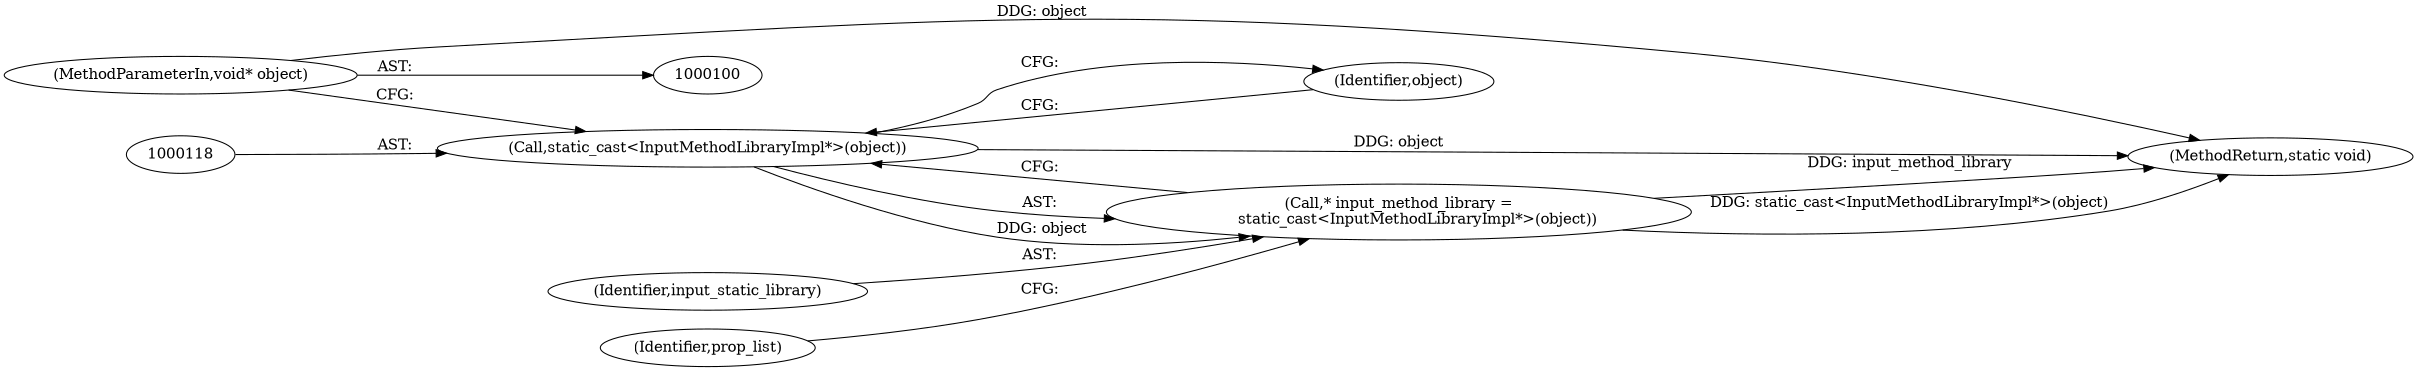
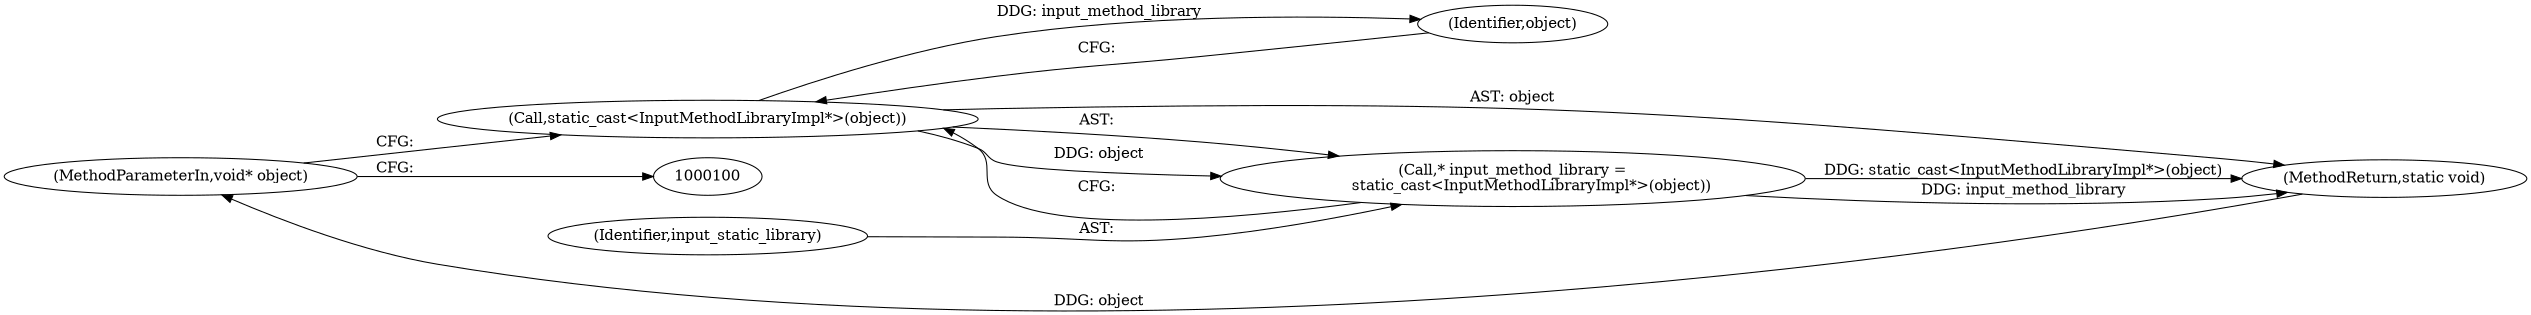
edge "(MethodParameterIn,void* object)" -> "(MethodReturn,static void)": reversed
edge "(Call,static_cast<InputMethodLibraryImpl*>(object))" -> "(Identifier,object)": label "CFG: " -> "DDG: input_method_library"
edge "(MethodParameterIn,void* object)" -> "1000100": label "AST: " -> "CFG: "
edge "(Call,static_cast<InputMethodLibraryImpl*>(object))" -> "(MethodReturn,static void)": label "DDG: object" -> "AST: object"
node "1000118": removed
node "(Identifier,prop_list)": removed
